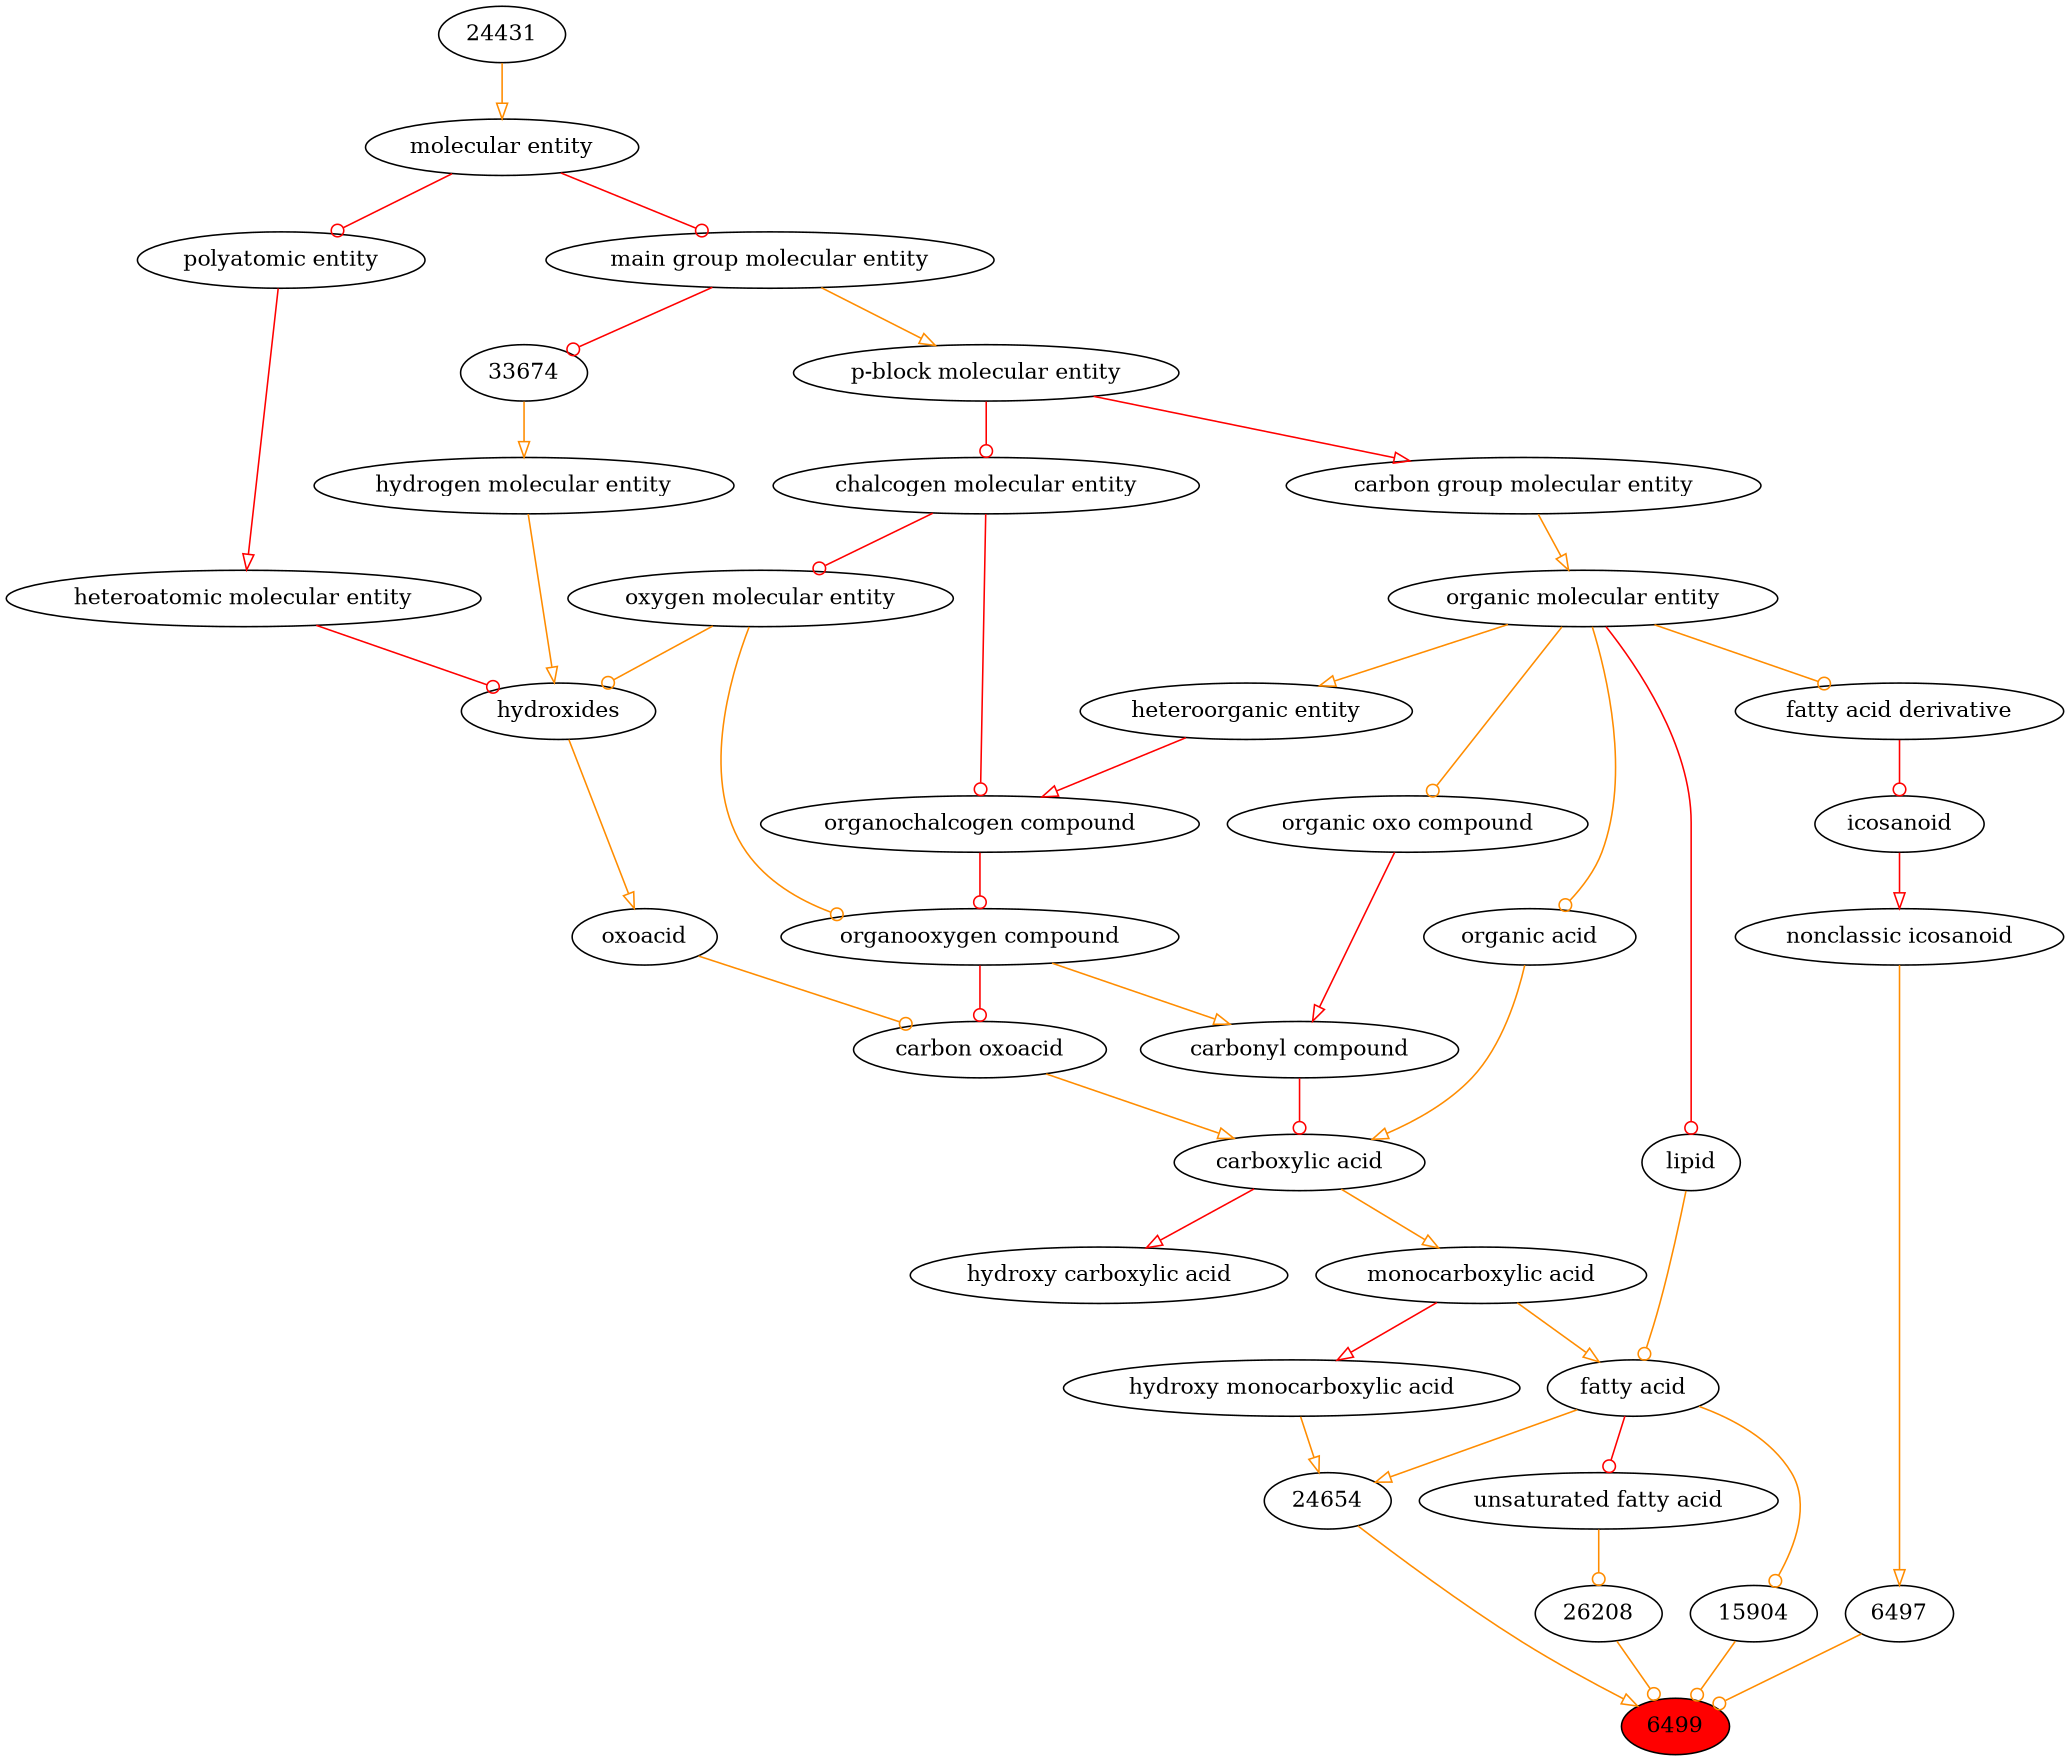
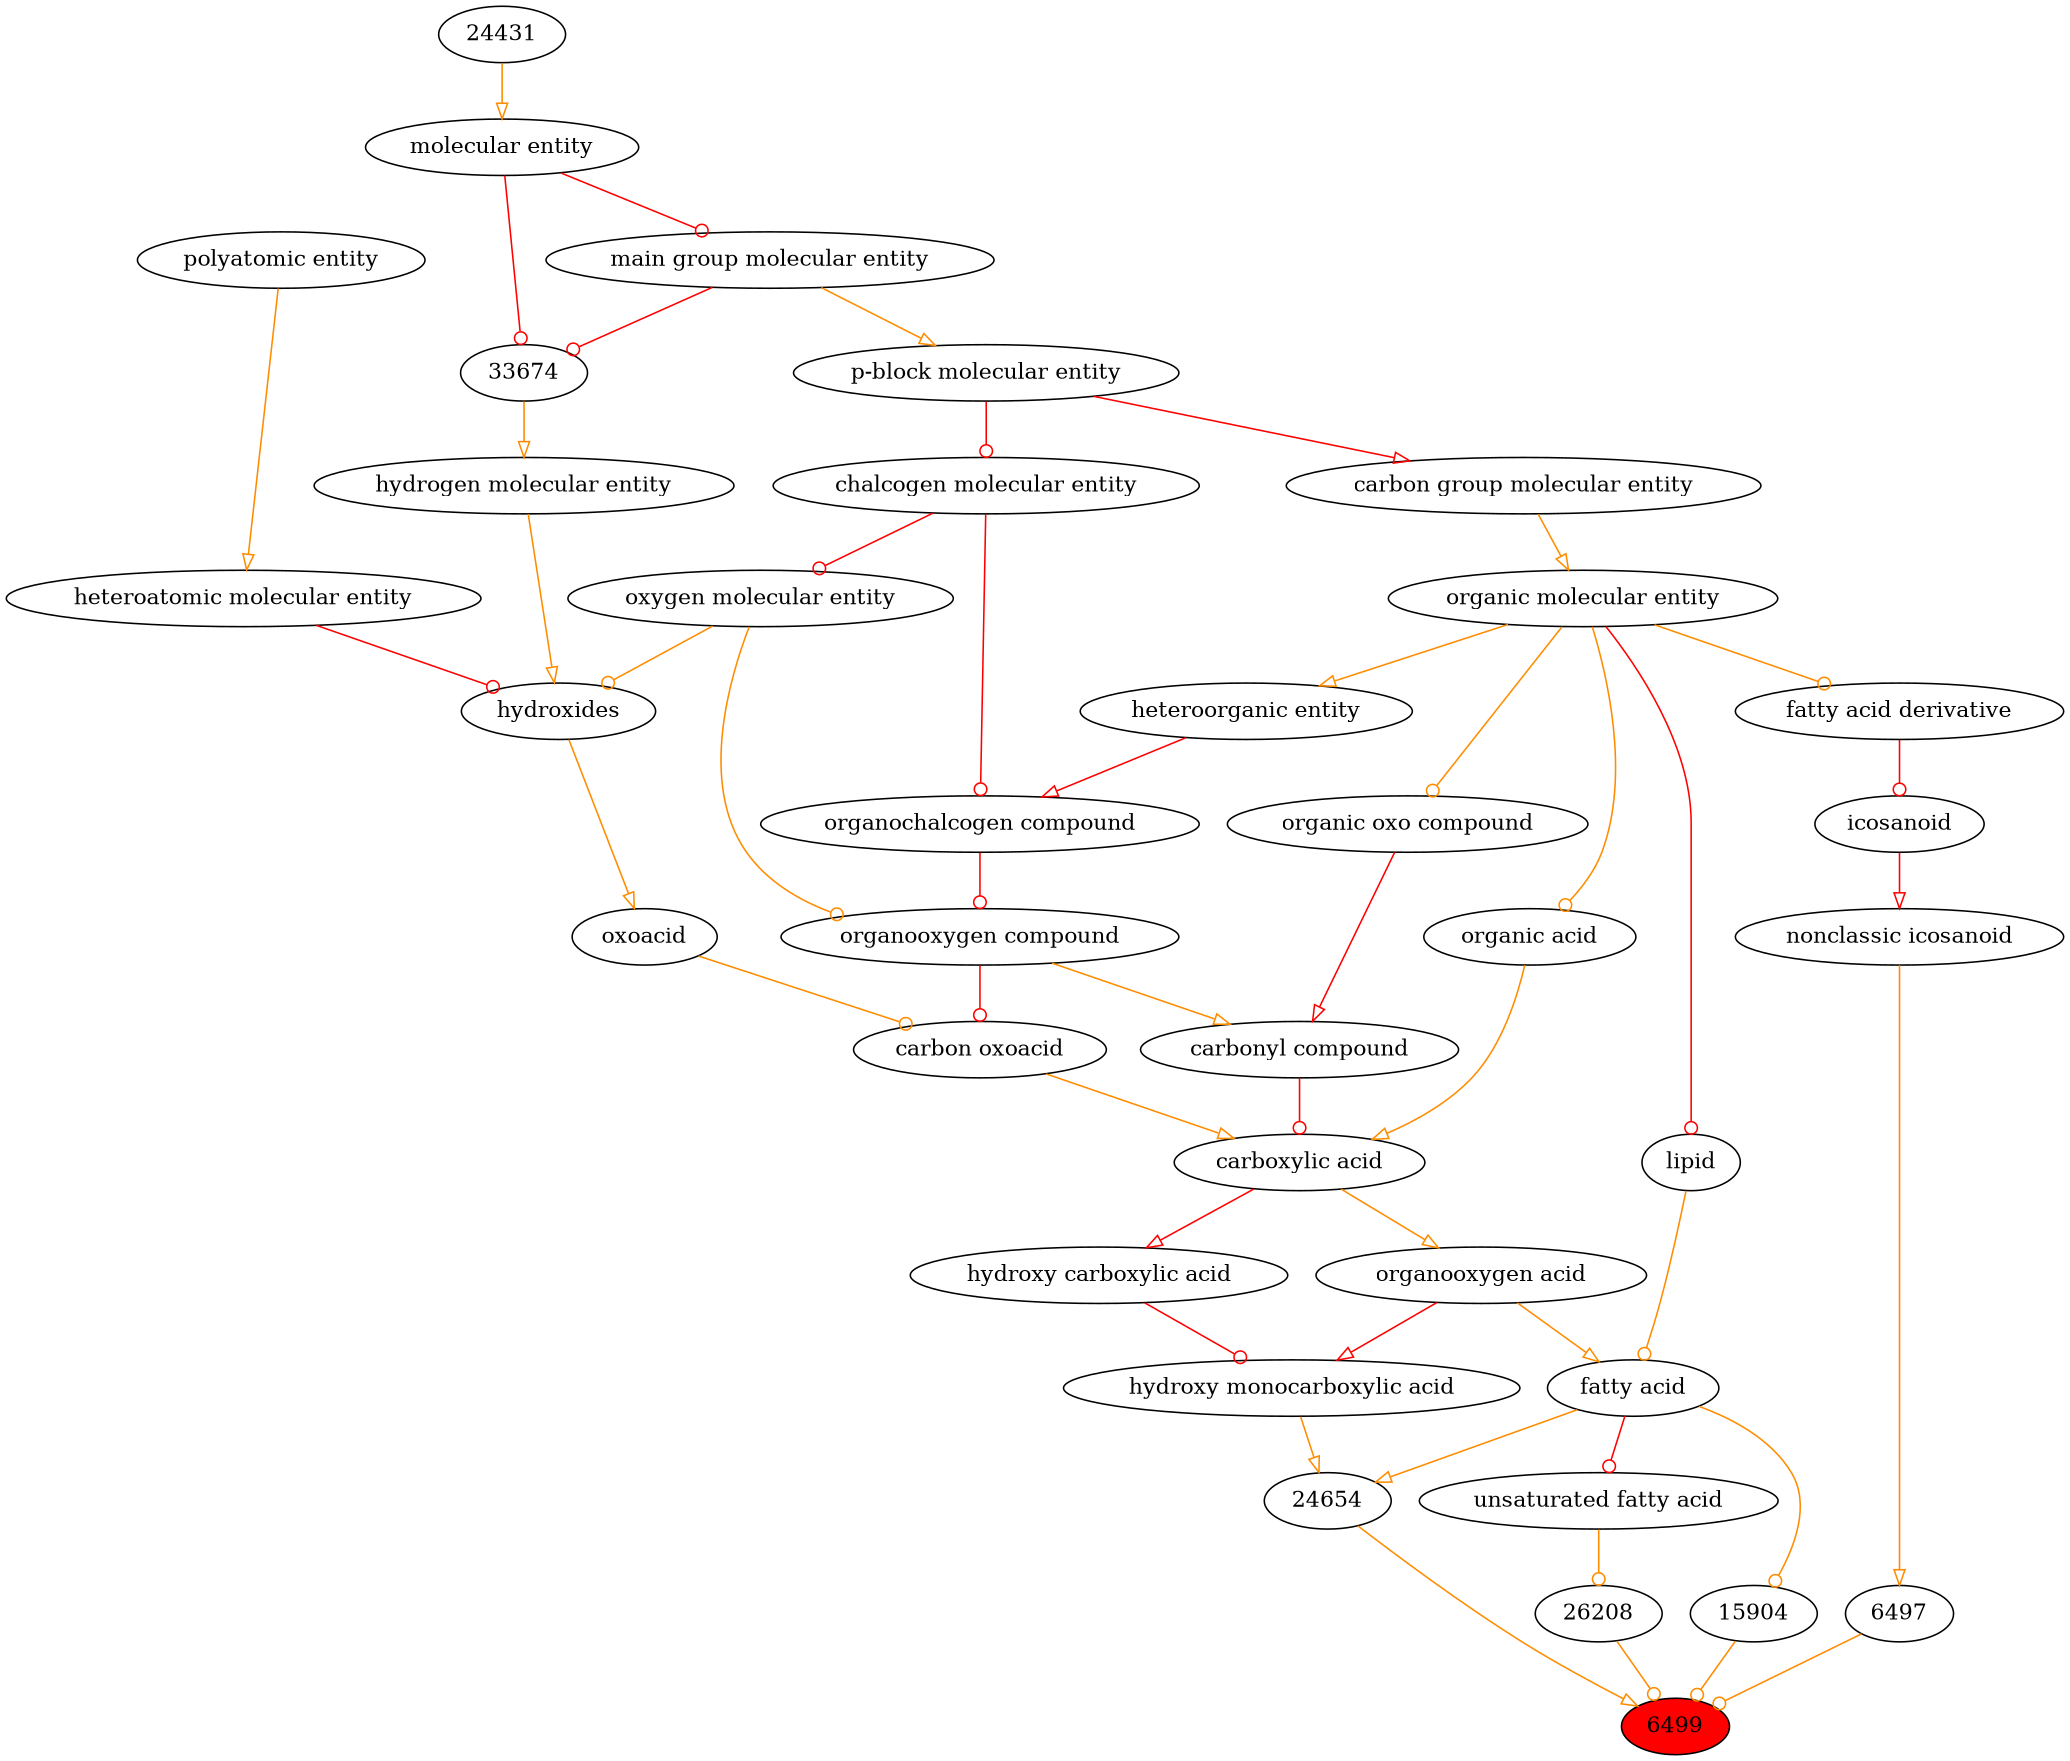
edge "molecular entity" -> "polyatomic entity": now "molecular entity" -> "33674"
edge "polyatomic entity" -> "heteroatomic molecular entity": color red -> darkorange
node "monocarboxylic acid": label "monocarboxylic acid" -> "organooxygen acid"
edge "hydroxy carboxylic acid" -> "hydroxy monocarboxylic acid": added
